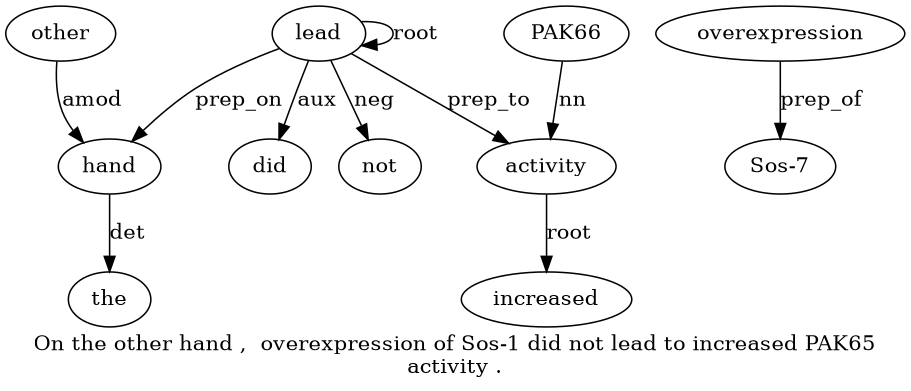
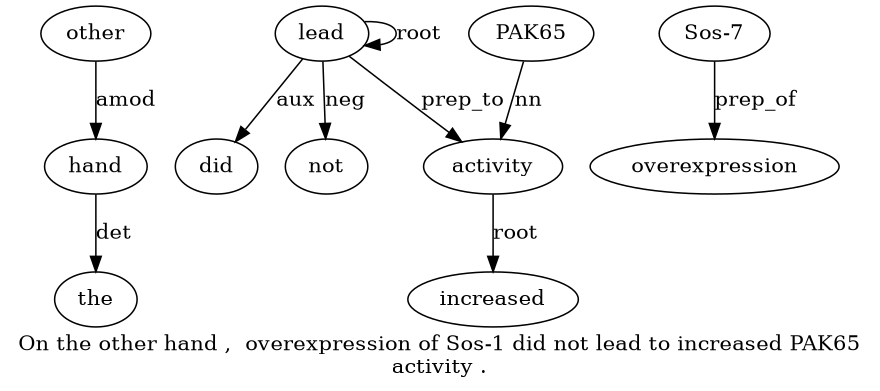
node "PAK66": label "PAK66" -> "PAK65"
edge "lead" -> "hand": removed, label "prep_on"
edge "overexpression" -> "Sos-7": reversed
